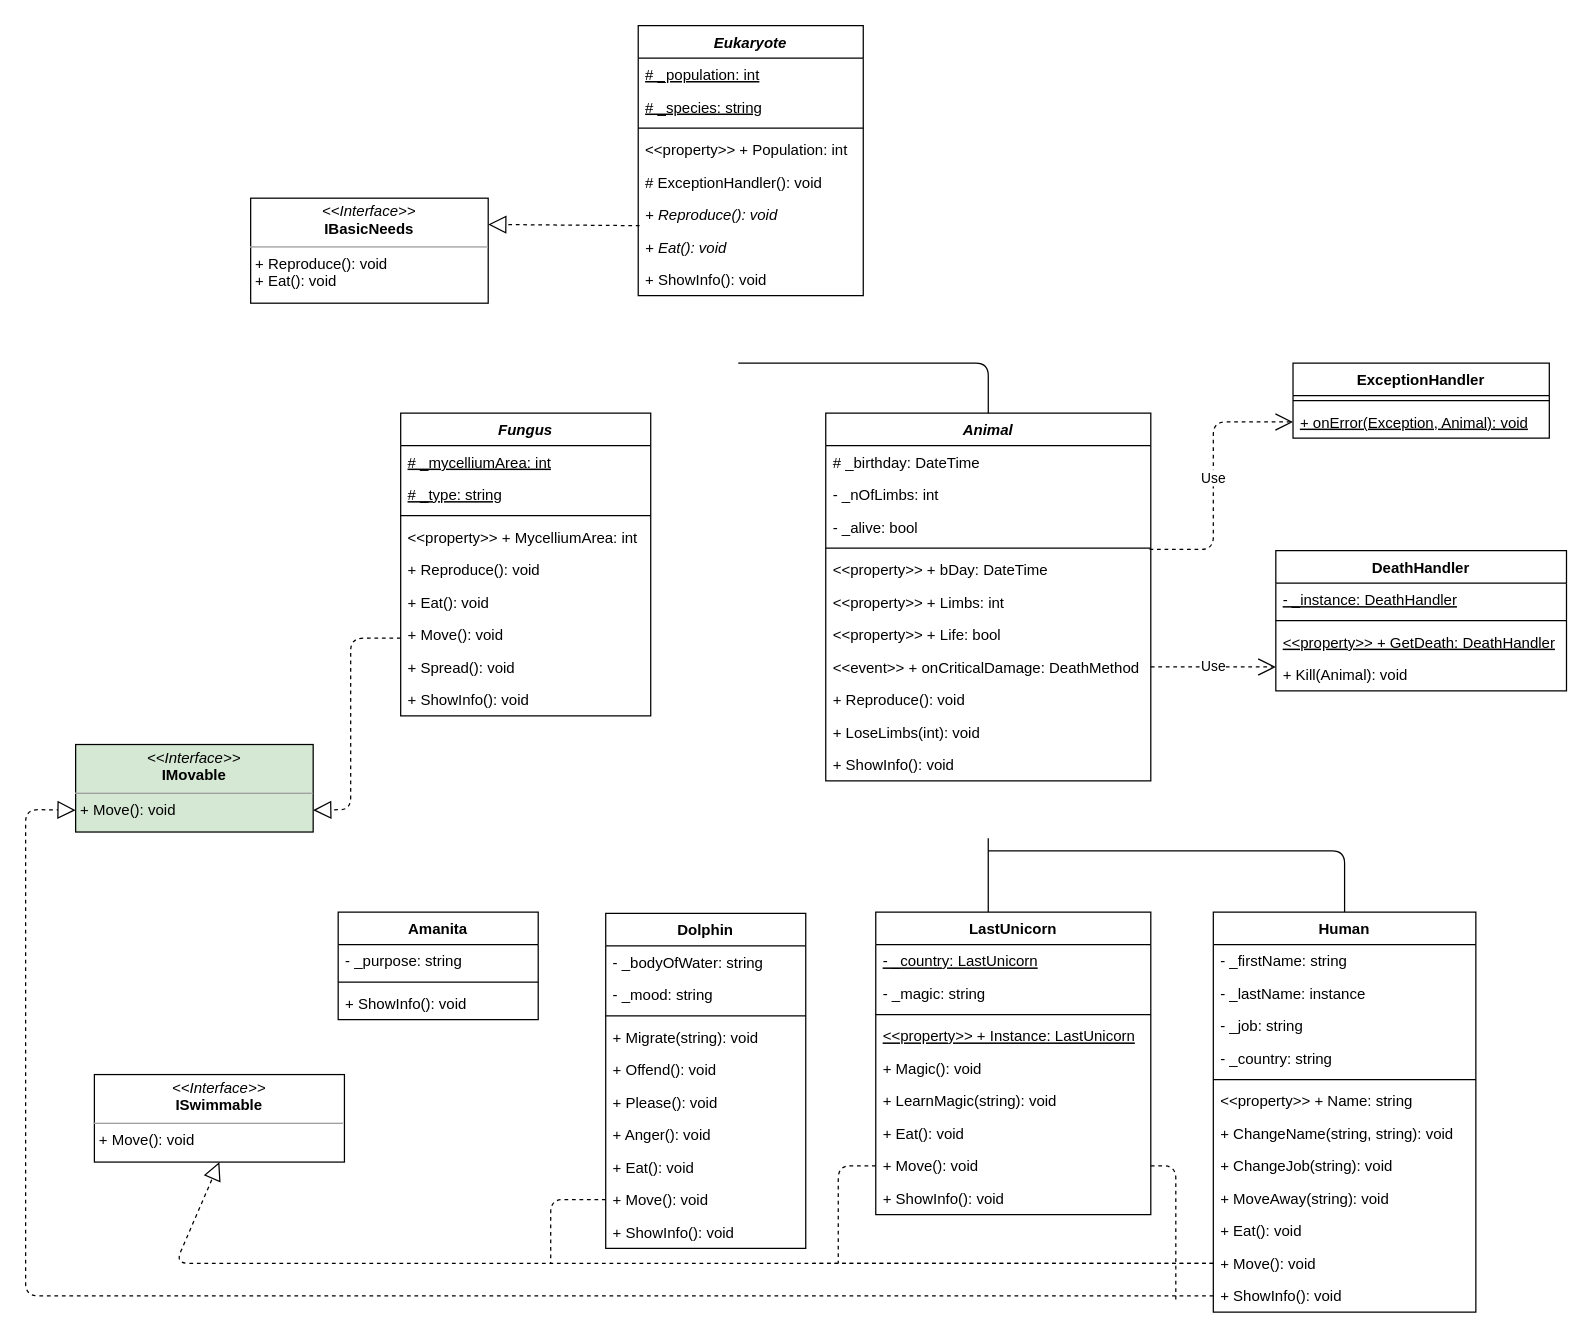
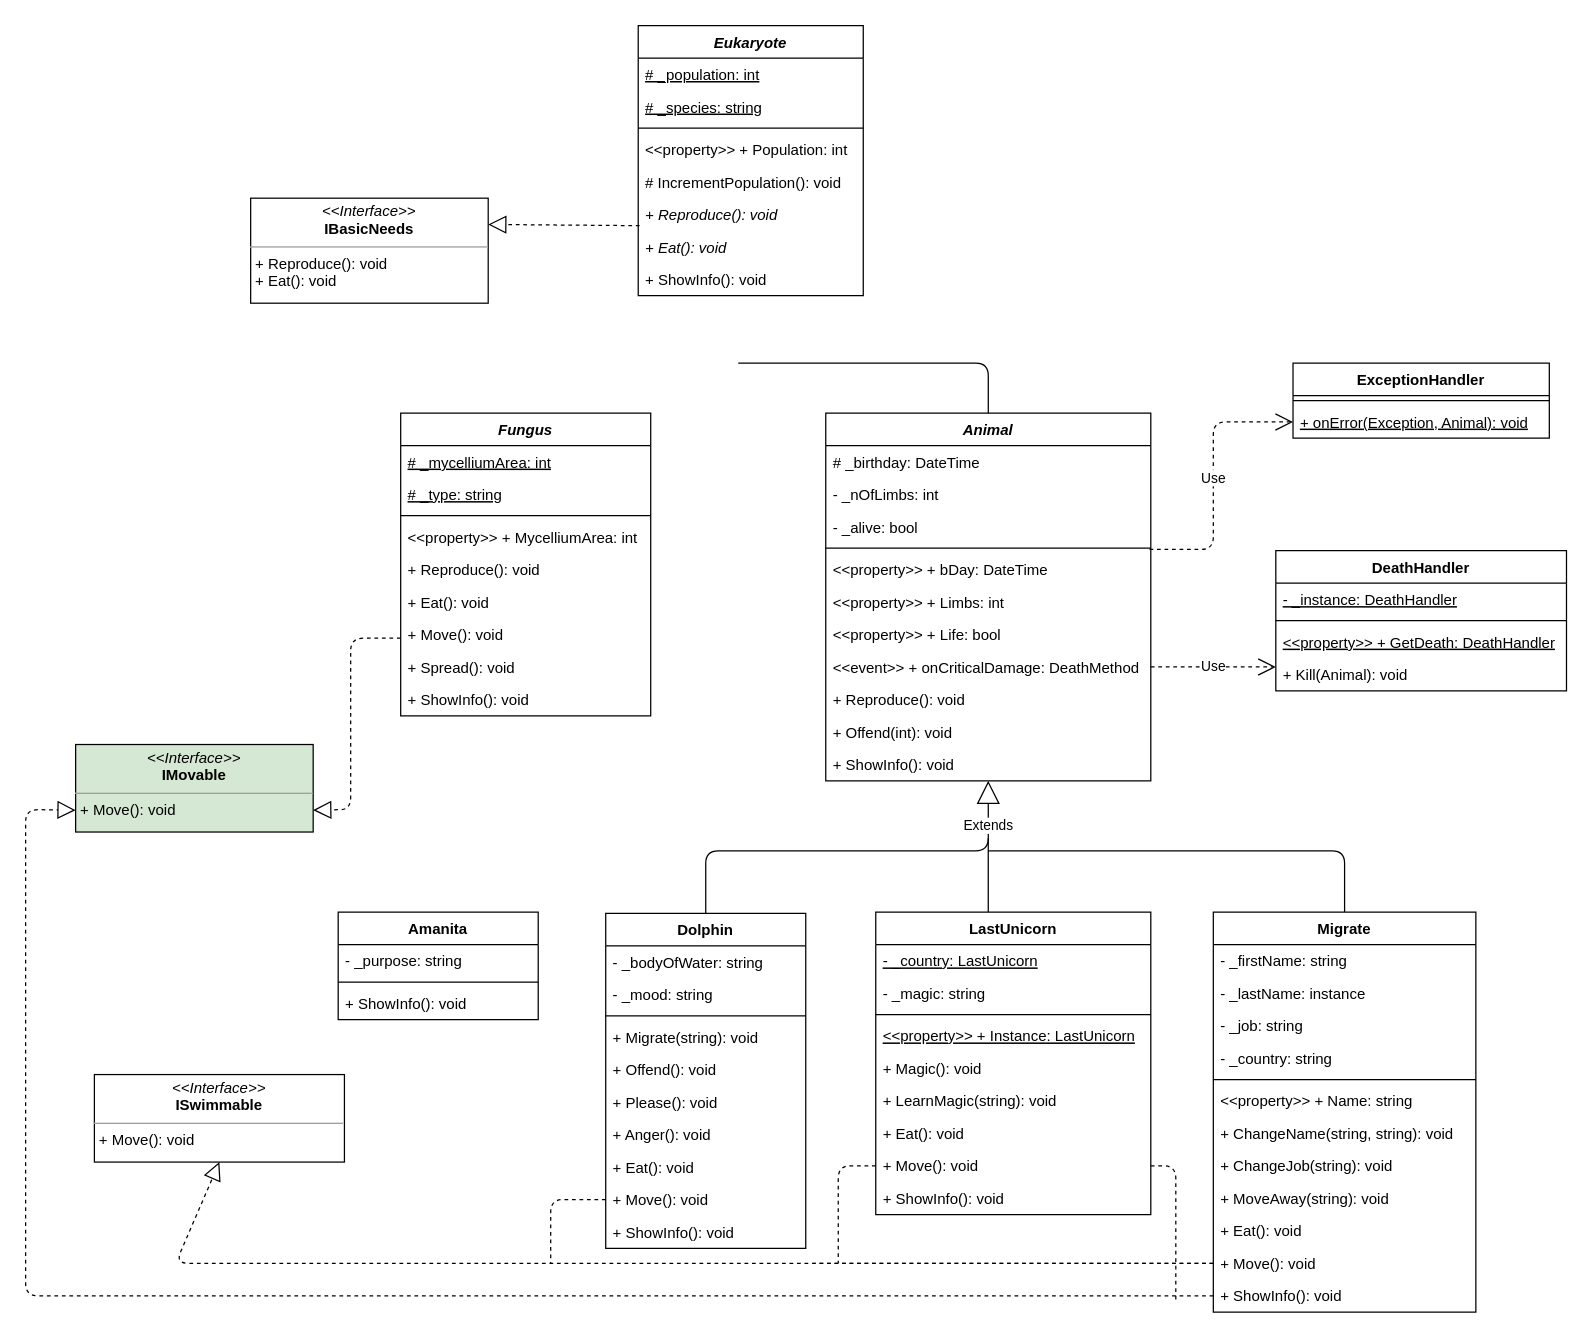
node "# ExceptionHandler(): void": label "# ExceptionHandler(): void" -> "# IncrementPopulation(): void"
node "+ LoseLimbs(int): void": label "+ LoseLimbs(int): void" -> "+ Offend(int): void"
edge "Dolphin" -> "Animal": added, label "Extends"
node "Human": label "Human" -> "Migrate"
